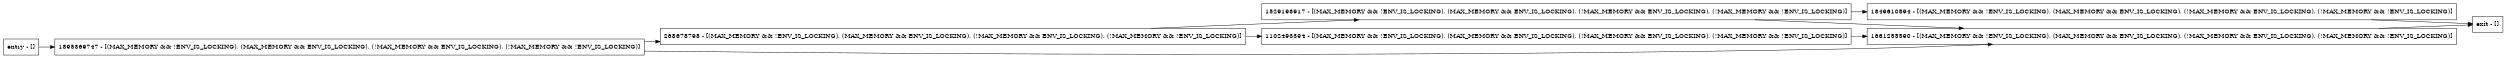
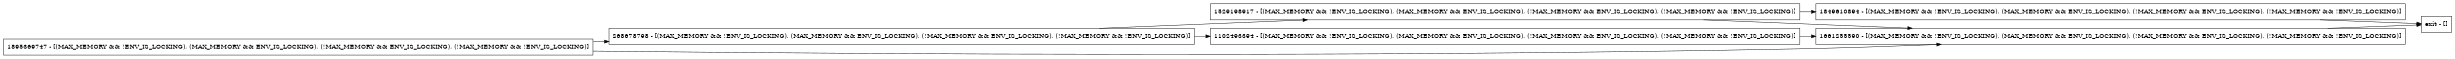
node "entry - []": removed
